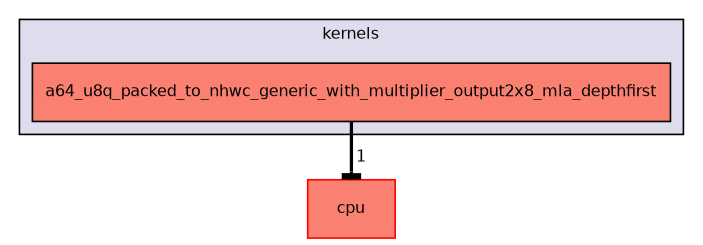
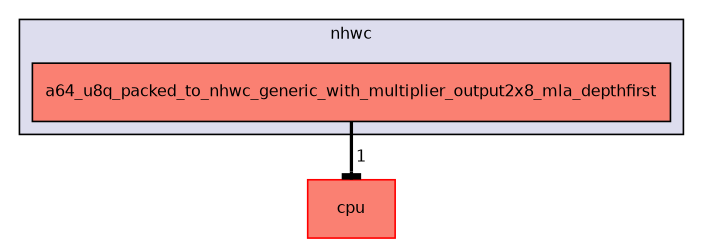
cluster "kernels": label "kernels" -> "nhwc"
